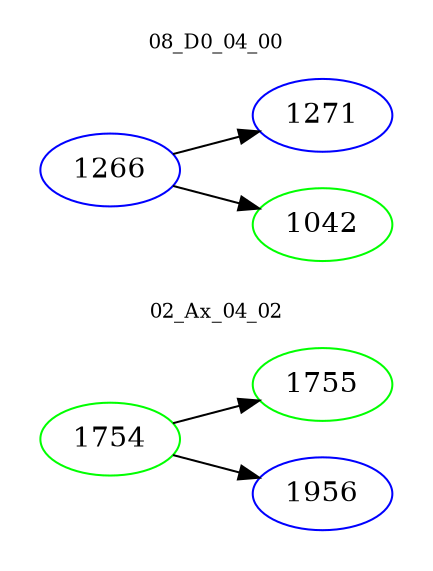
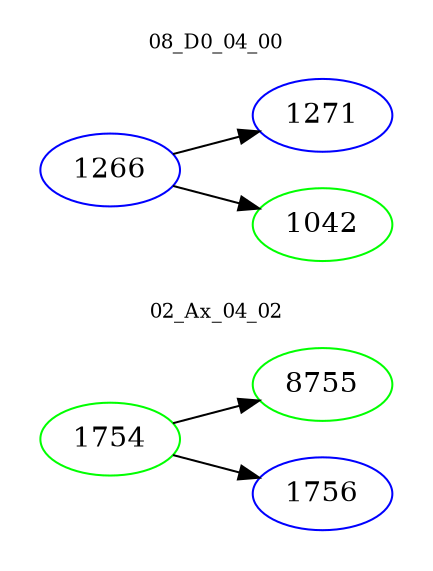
node "1755": label "1755" -> "8755"
node "1956": label "1956" -> "1756"
